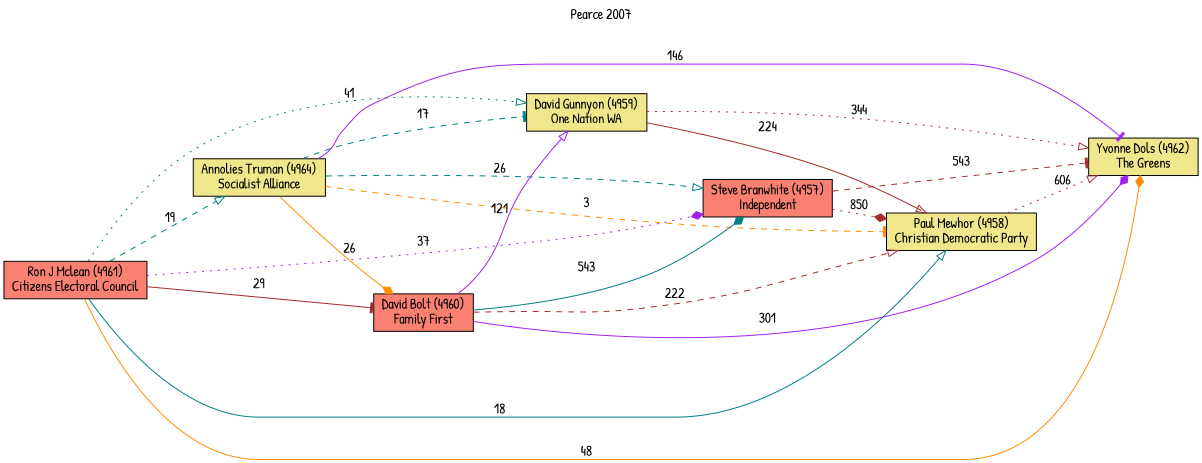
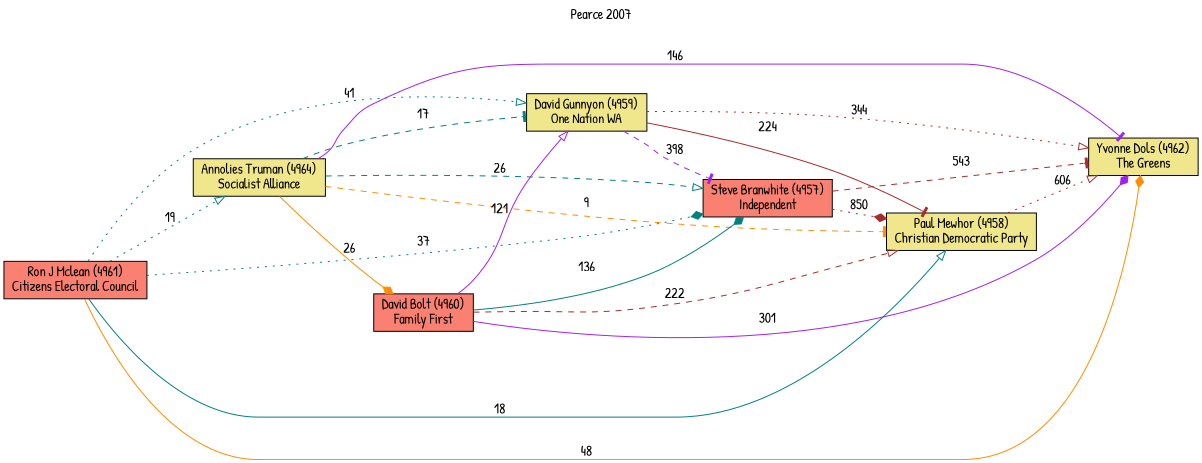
edge "David Gunnyon (4959) One Nation WA" -> "Paul Mewhor (4958) Christian Democratic Party": arrowhead onormal -> tee
edge "David Gunnyon (4959) One Nation WA" -> "Steve Branwhite (4957) Independent": added, label "398"
edge "Annolies Truman (4964) Socialist Alliance" -> "Paul Mewhor (4958) Christian Democratic Party": label "3" -> "9"
edge "Ron J Mclean (4961) Citizens Electoral Council" -> "Annolies Truman (4964) Socialist Alliance": style dashed -> dotted
edge "Ron J Mclean (4961) Citizens Electoral Council" -> "Steve Branwhite (4957) Independent": color purple -> teal
edge "David Bolt (4960) Family First" -> "Steve Branwhite (4957) Independent": label "543" -> "136"
edge "Ron J Mclean (4961) Citizens Electoral Council" -> "David Bolt (4960) Family First": removed, label "29"
